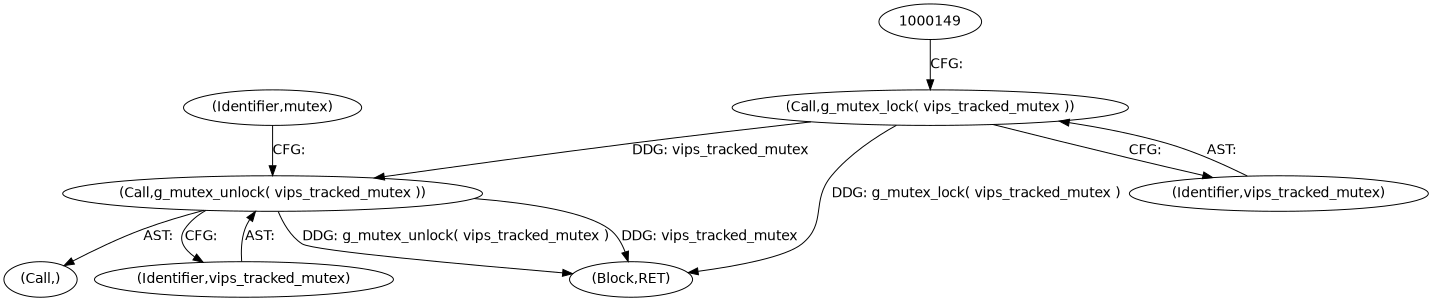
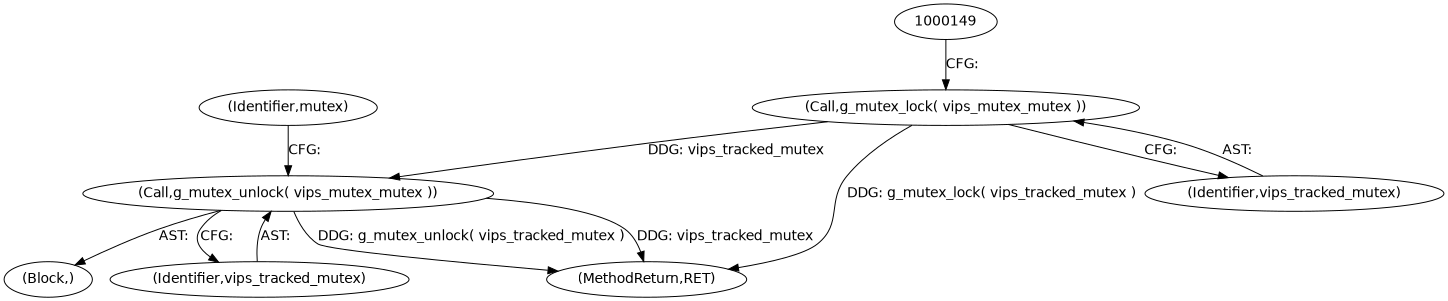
node "(Call,g_mutex_lock( vips_tracked_mutex ))": label "(Call,g_mutex_lock( vips_tracked_mutex ))" -> "(Call,g_mutex_lock( vips_mutex_mutex ))"
node "(Call,g_mutex_unlock( vips_tracked_mutex ))": label "(Call,g_mutex_unlock( vips_tracked_mutex ))" -> "(Call,g_mutex_unlock( vips_mutex_mutex ))"
node "(Call,)": label "(Call,)" -> "(Block,)"
node "(Block,RET)": label "(Block,RET)" -> "(MethodReturn,RET)"
